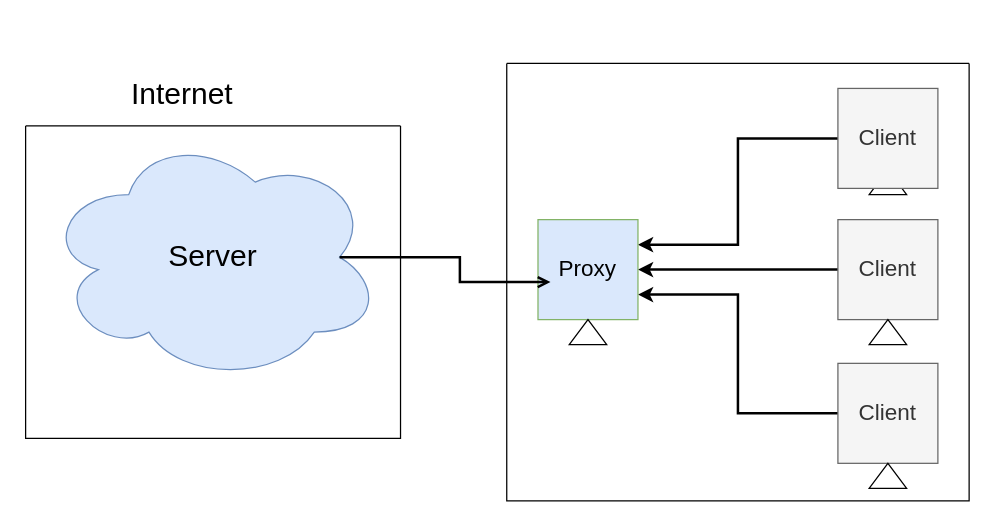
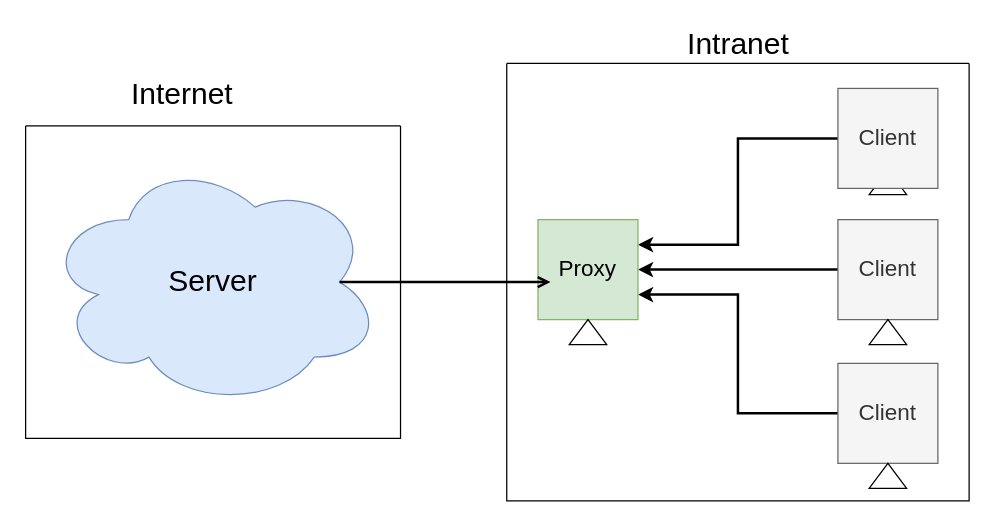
node "Intranet": added
node "Server": moved (213, 257) -> (213, 282)
node "Proxy": fillcolor #dae8fc -> #d5e8d4
